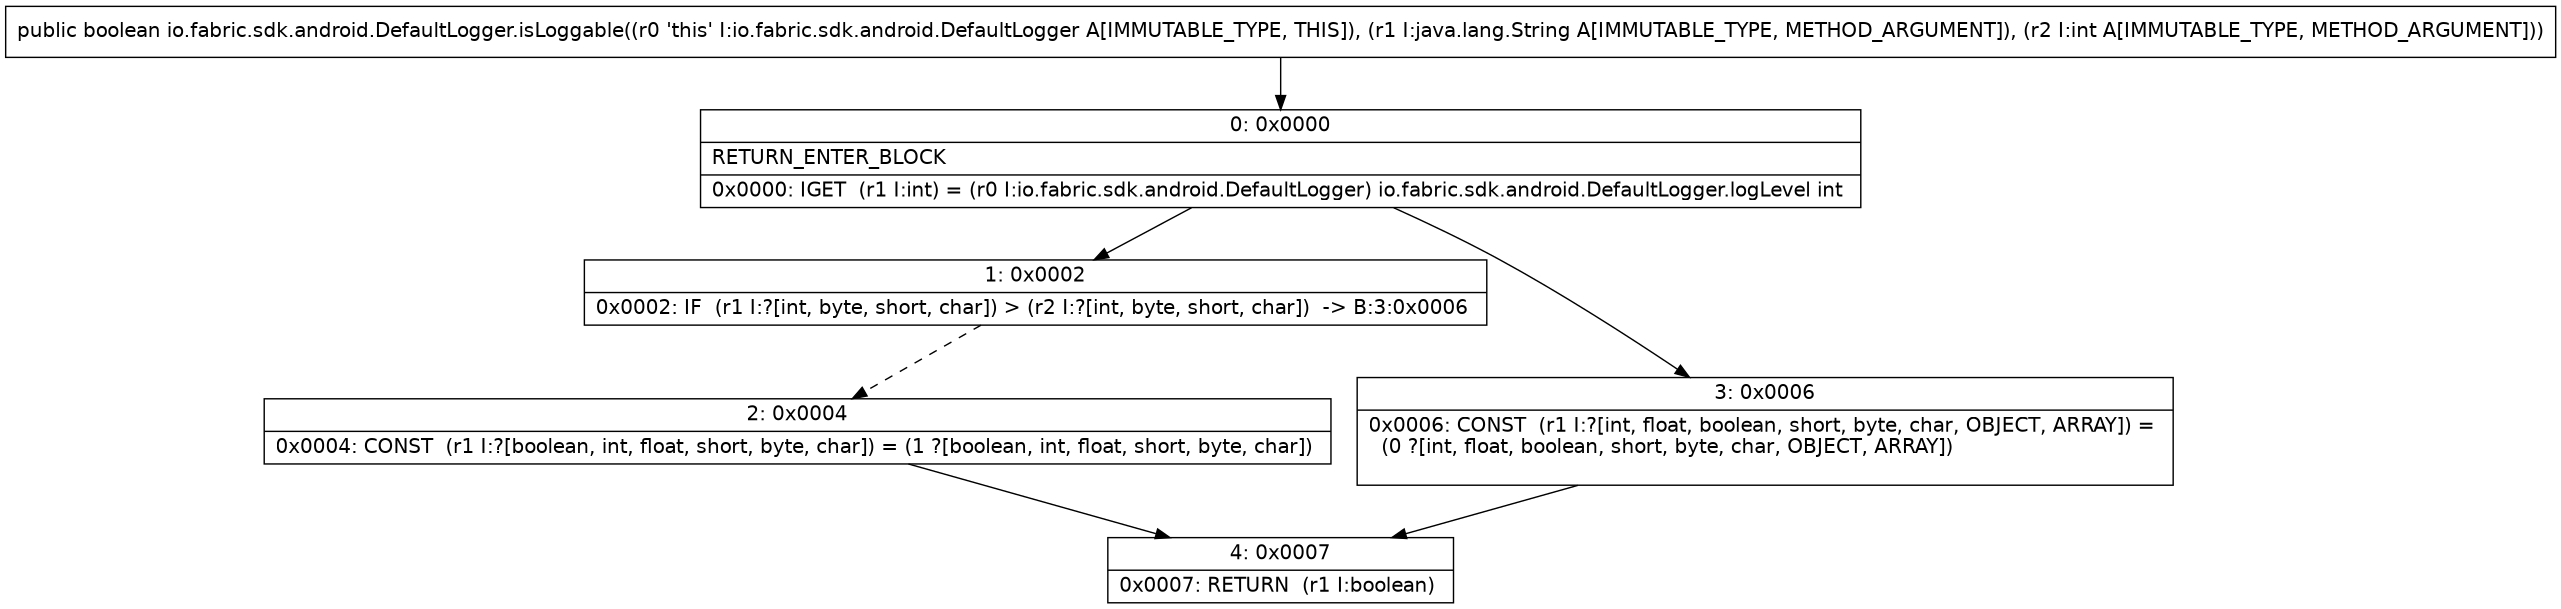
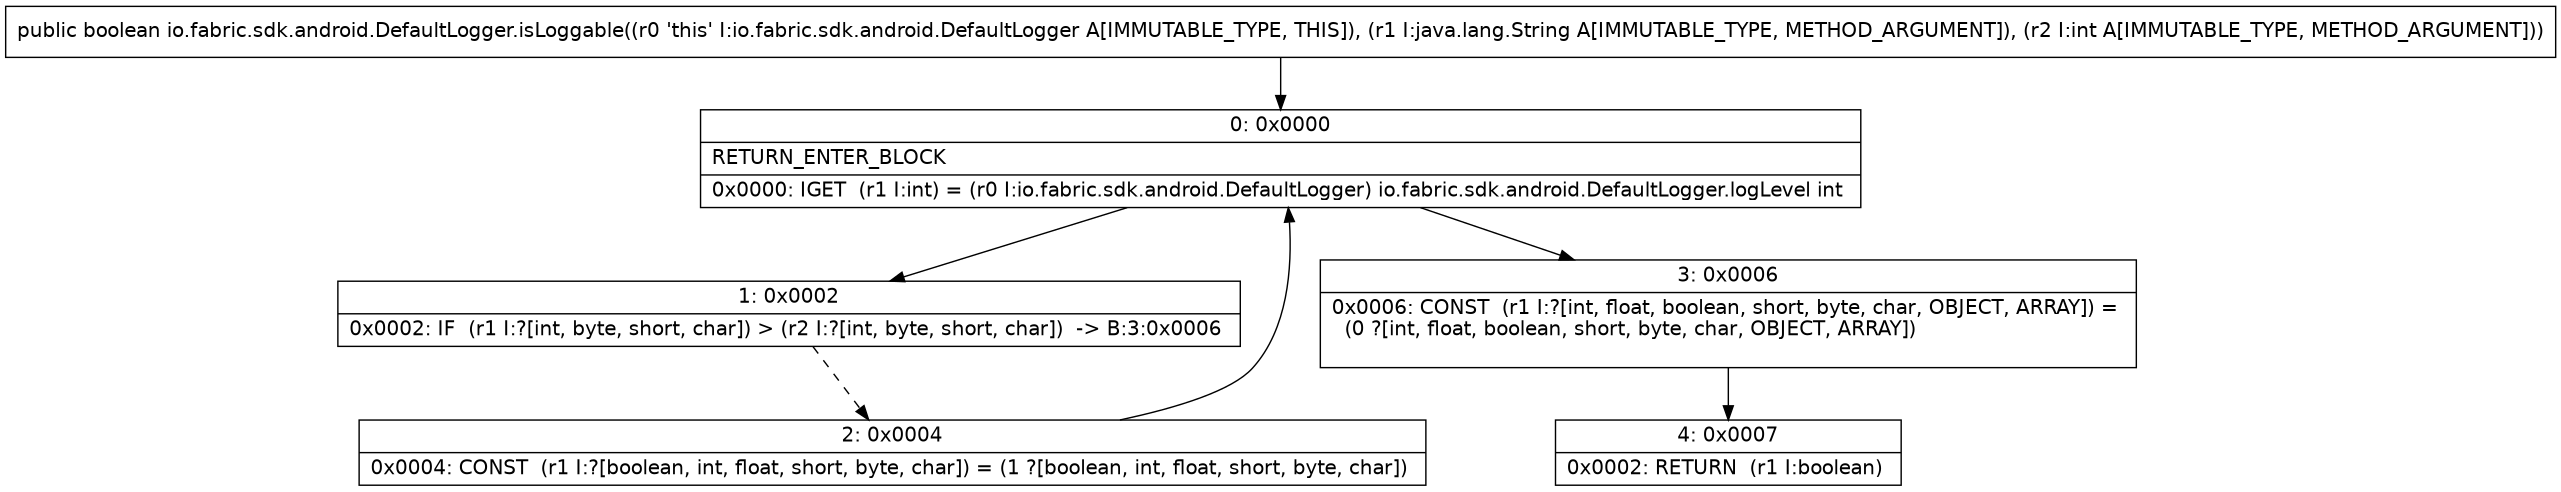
edge "2: 0x0004" -> "4: 0x0007": now "2: 0x0004" -> "0: 0x0000"
node "4: 0x0007": text "0x0007: RETURN  (r1 I:boolean)" -> "0x0002: RETURN  (r1 I:boolean)"
